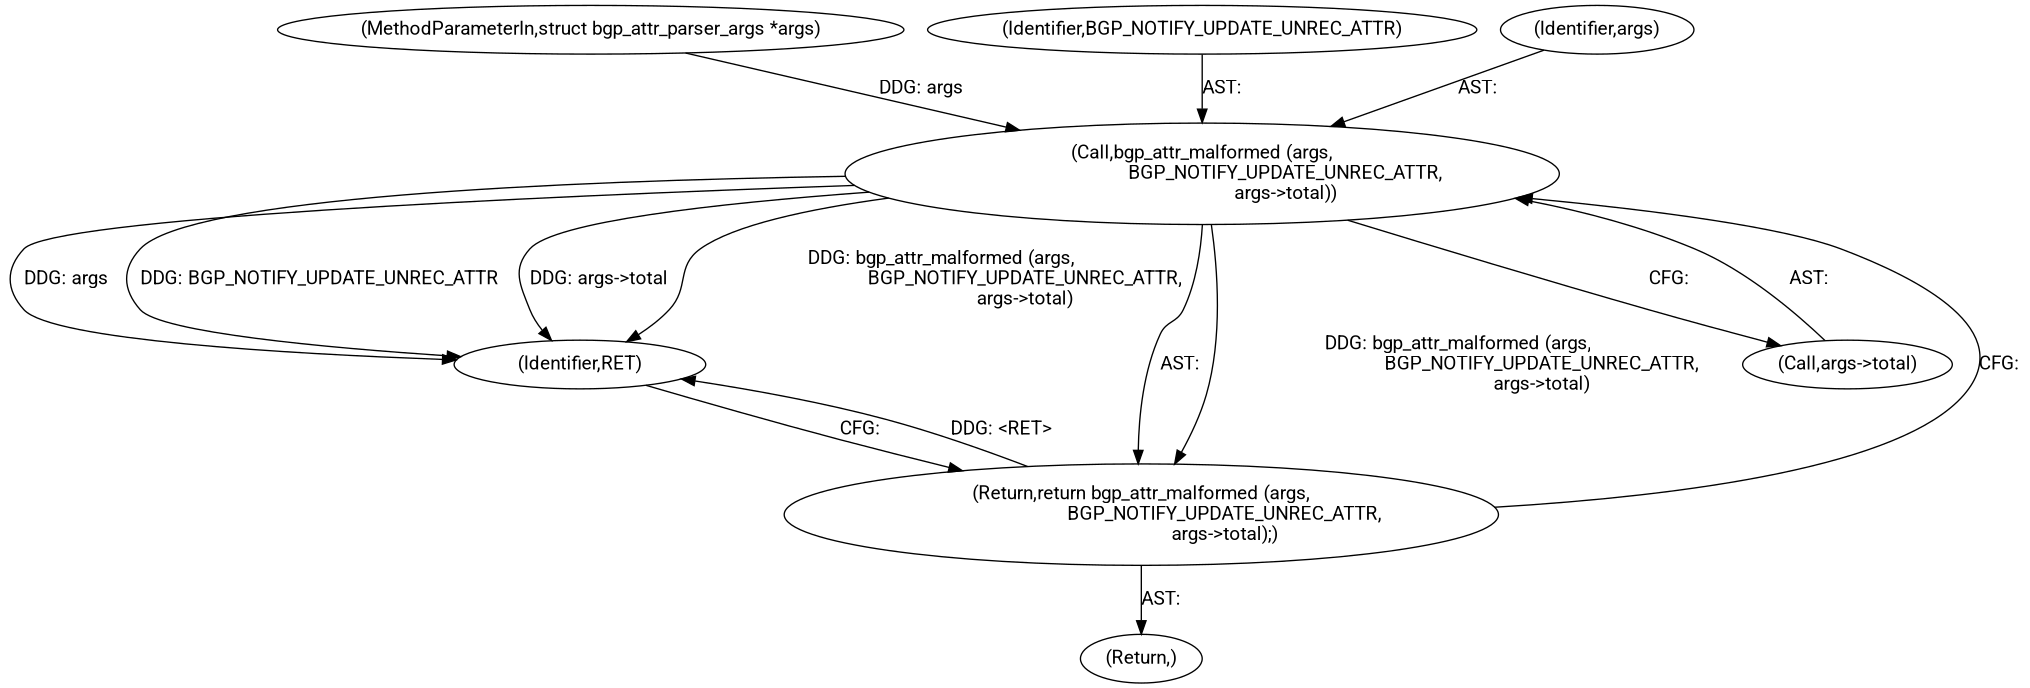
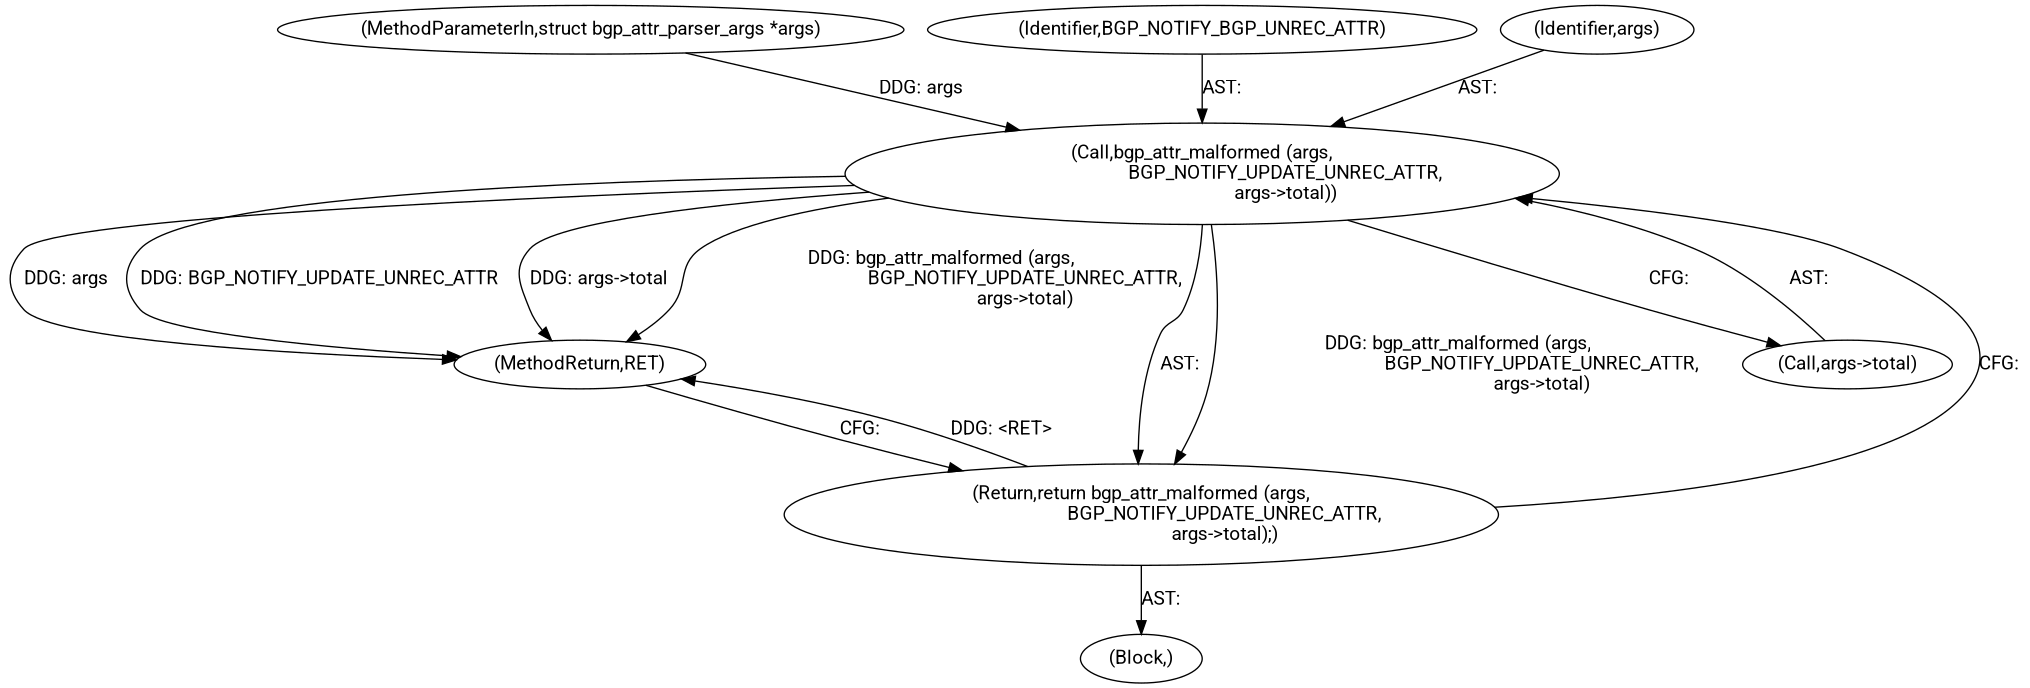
node "(Identifier,BGP_NOTIFY_UPDATE_UNREC_ATTR)": label "(Identifier,BGP_NOTIFY_UPDATE_UNREC_ATTR)" -> "(Identifier,BGP_NOTIFY_BGP_UNREC_ATTR)"
node "(Identifier,RET)": label "(Identifier,RET)" -> "(MethodReturn,RET)"
node "(Return,)": label "(Return,)" -> "(Block,)"
